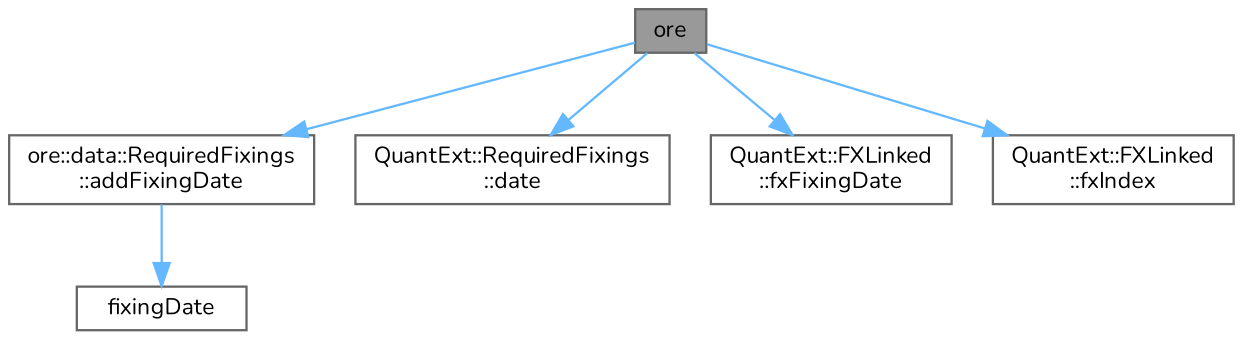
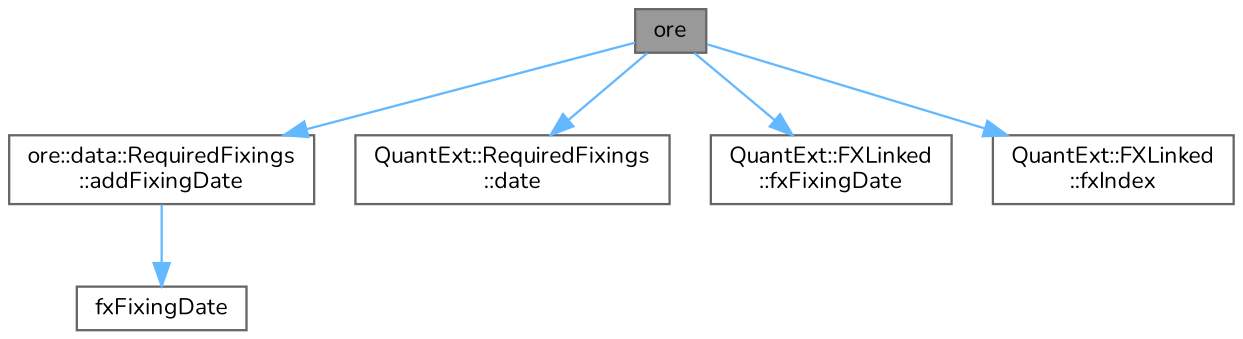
node "fixingDate": label "fixingDate" -> "fxFixingDate"
